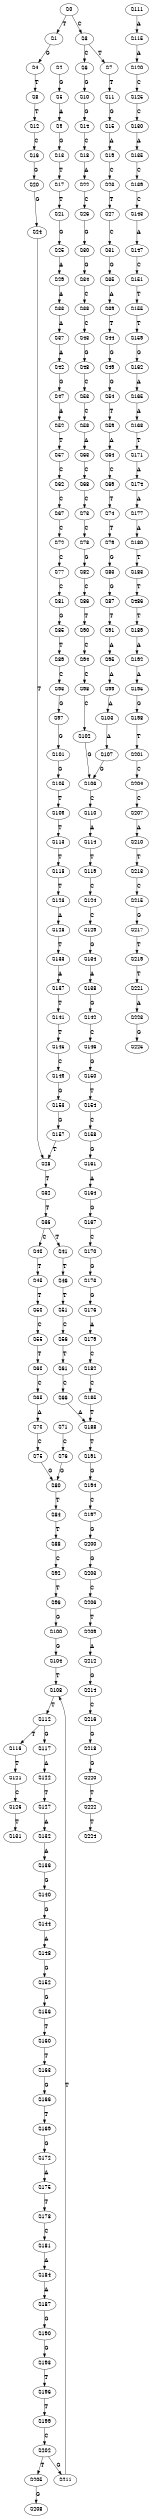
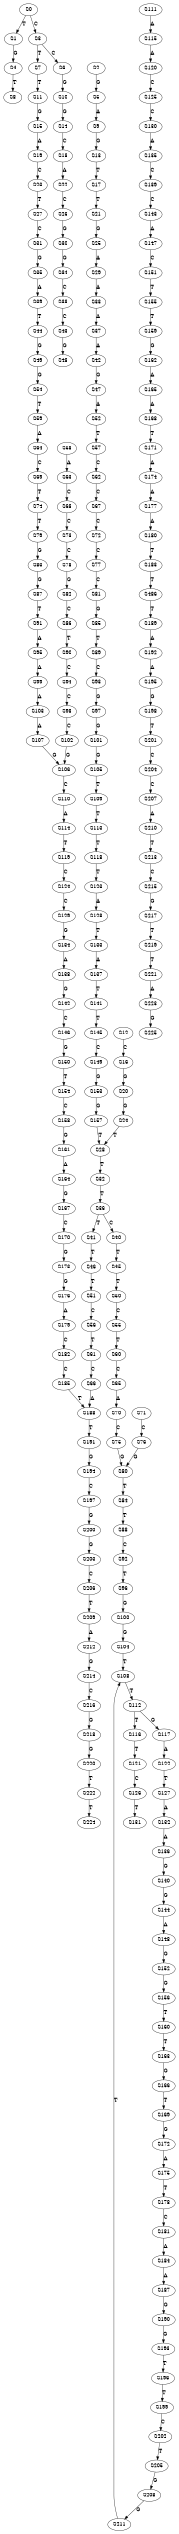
edge "S8" -> "S12": removed, label "T"
node "S53": removed
edge "S202" -> "S211": now "S208" -> "S211"
